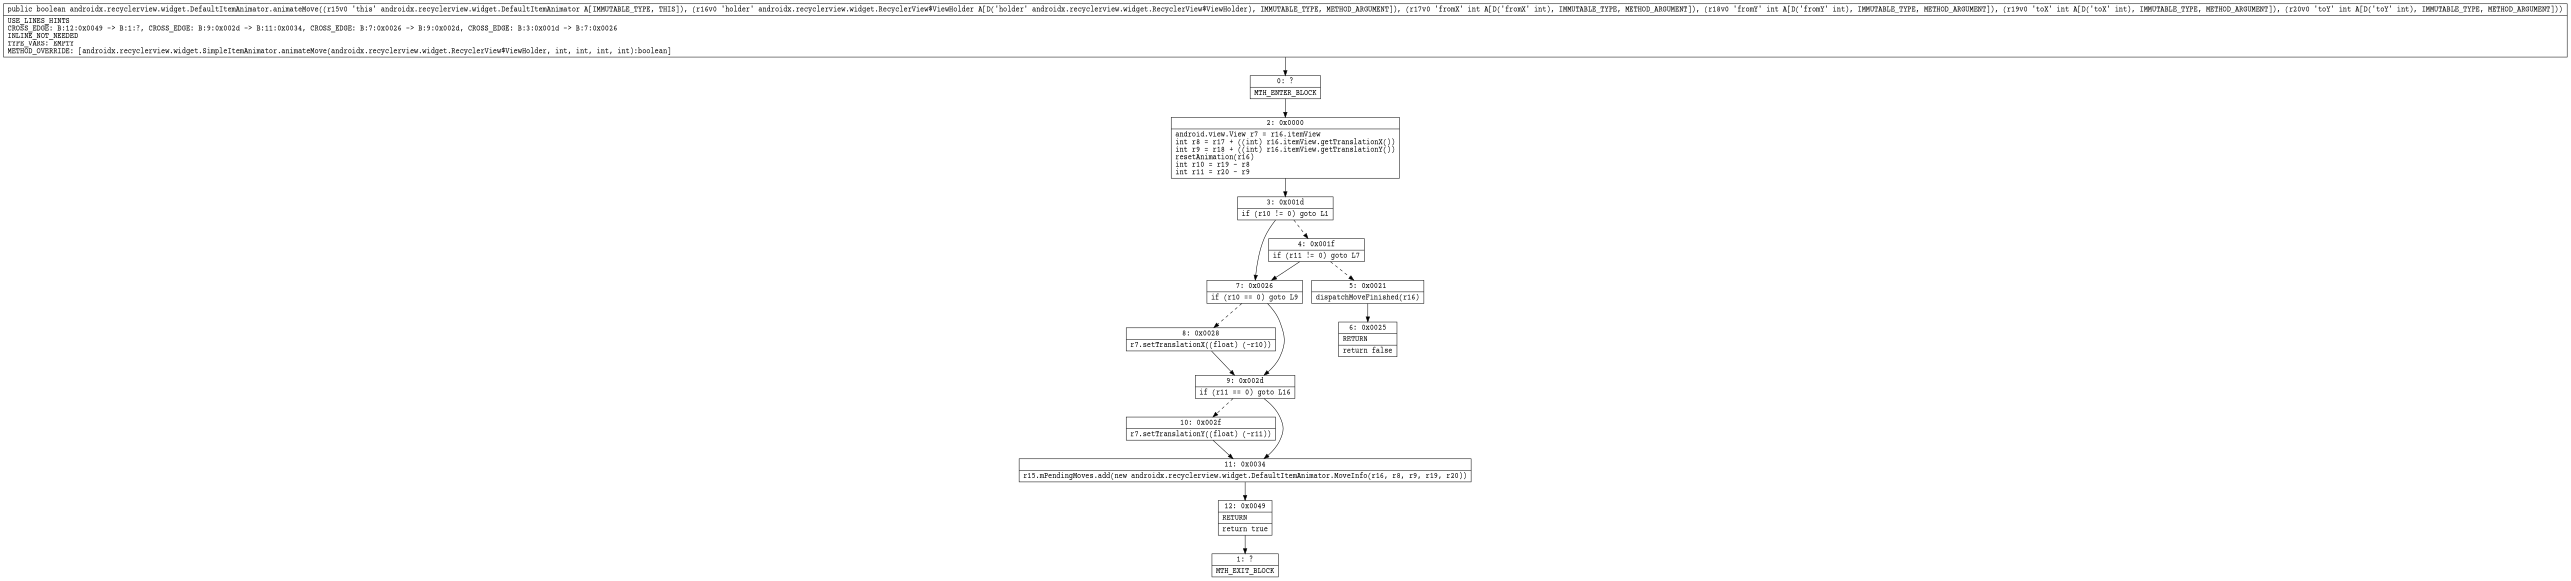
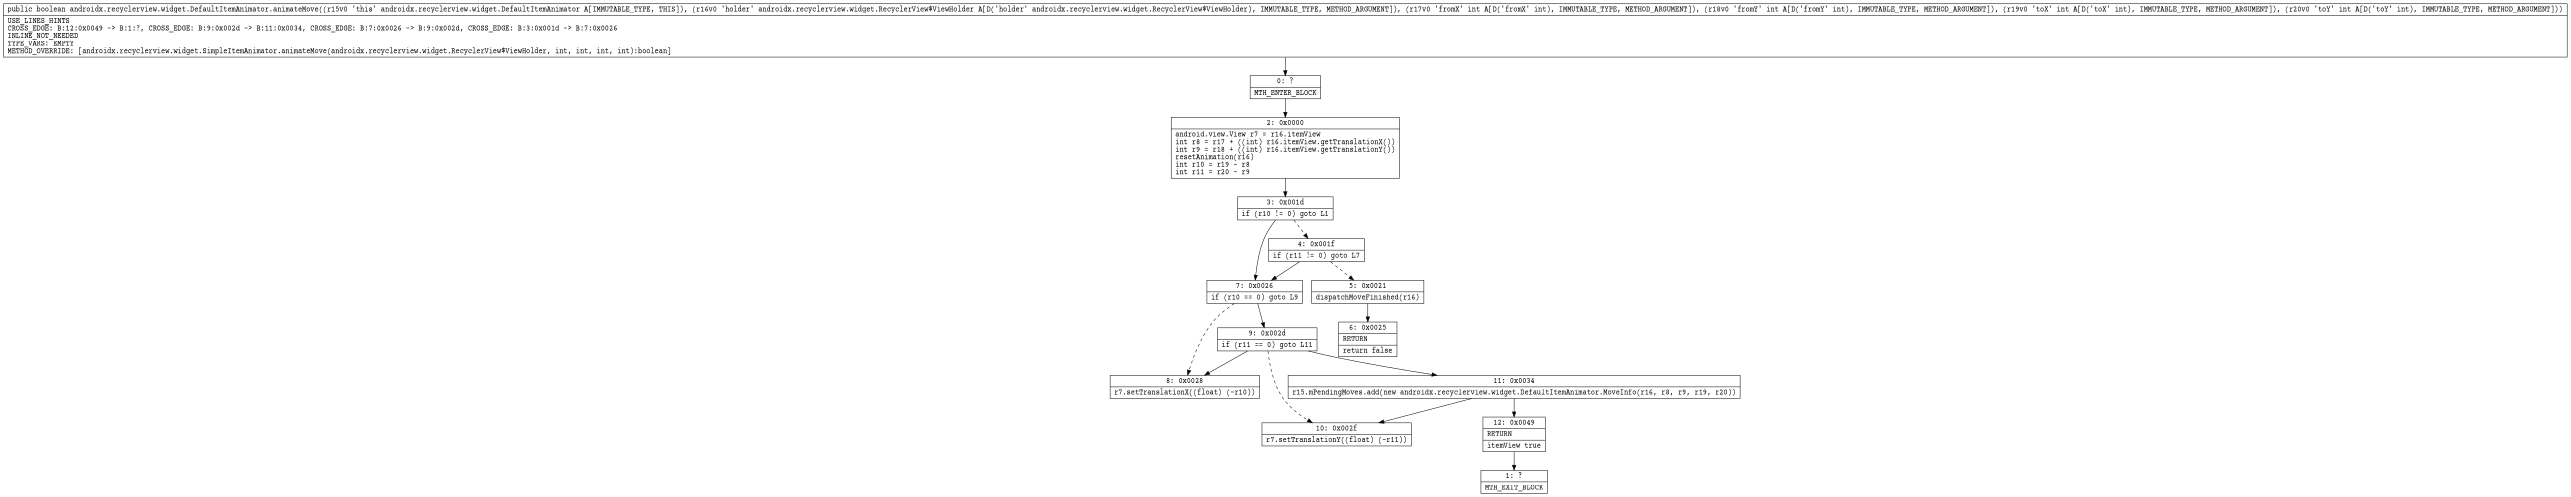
edge "8: 0x0028" -> "9: 0x002d": reversed
node "9: 0x002d": text "if (r11 == 0) goto L16" -> "if (r11 == 0) goto L11"
edge "10: 0x002f" -> "11: 0x0034": reversed
node "12: 0x0049": text "return true" -> "itemView true"
